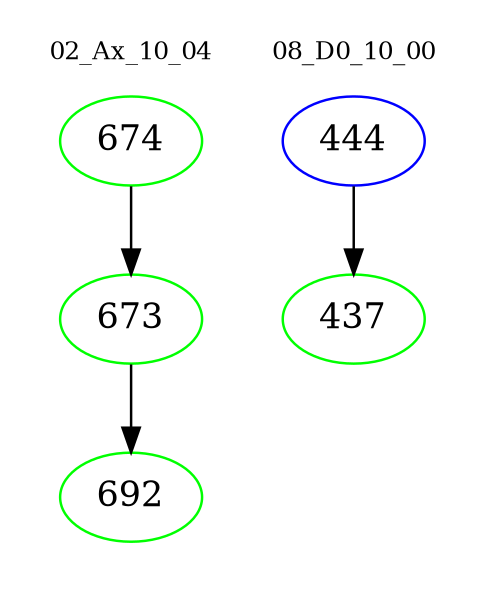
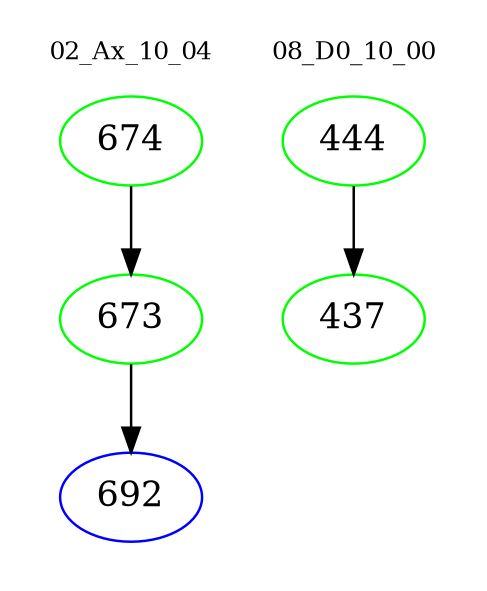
node "444": color blue -> green
node "692": color green -> blue
